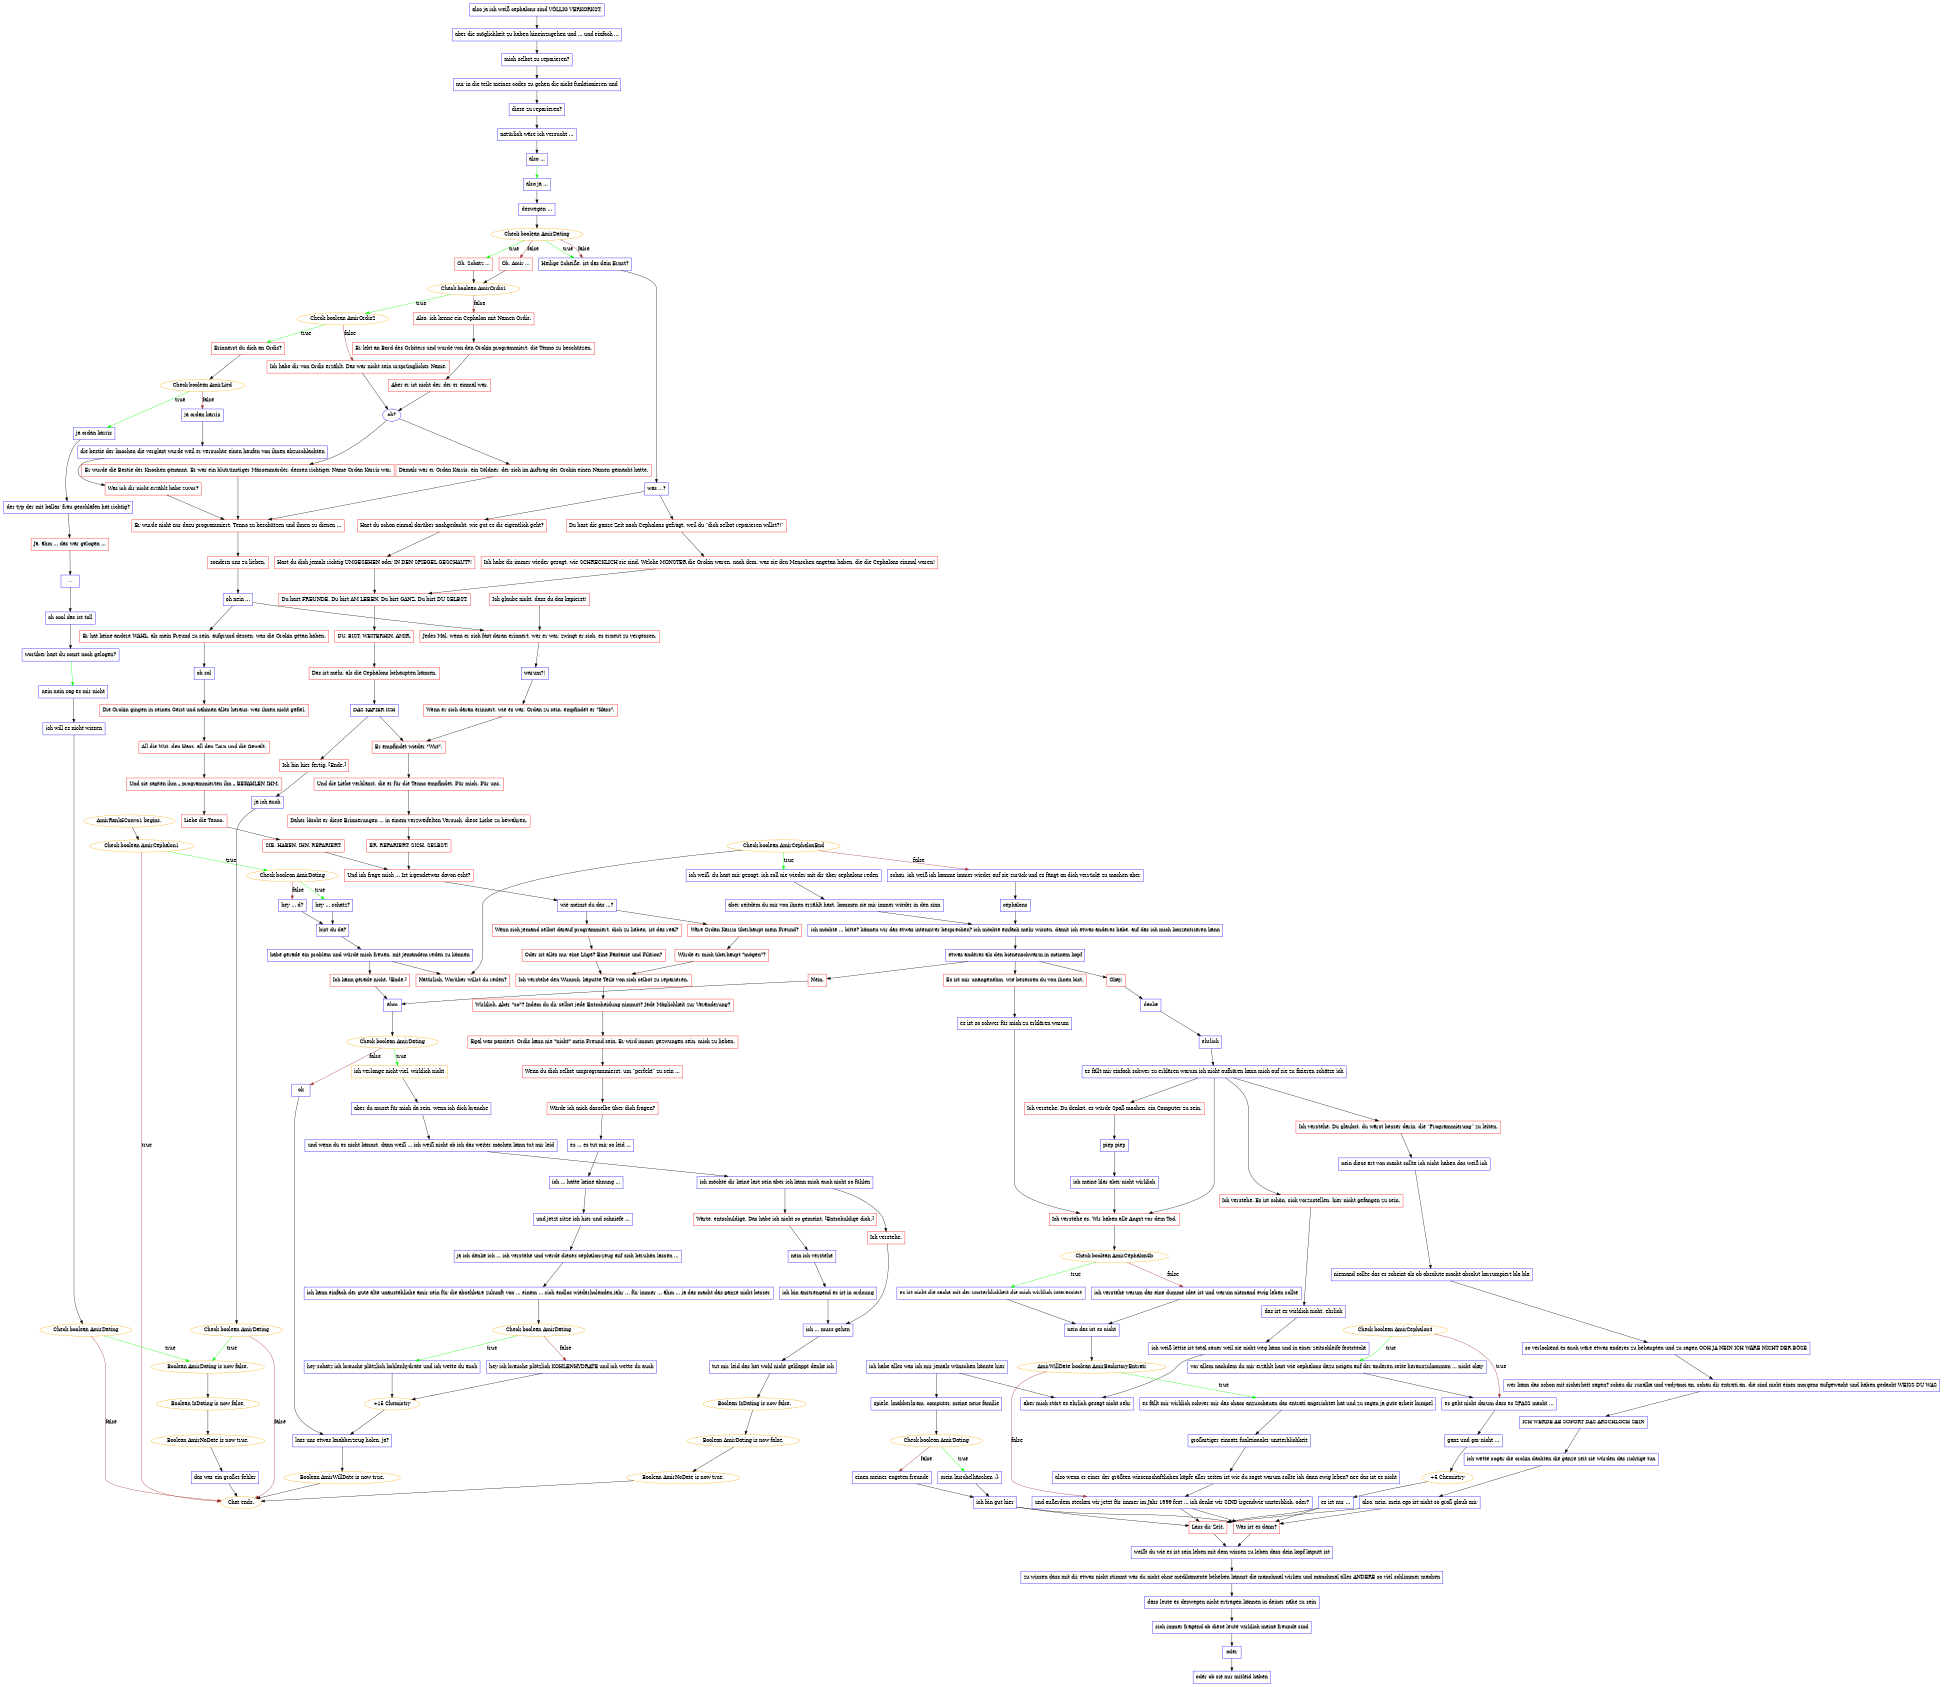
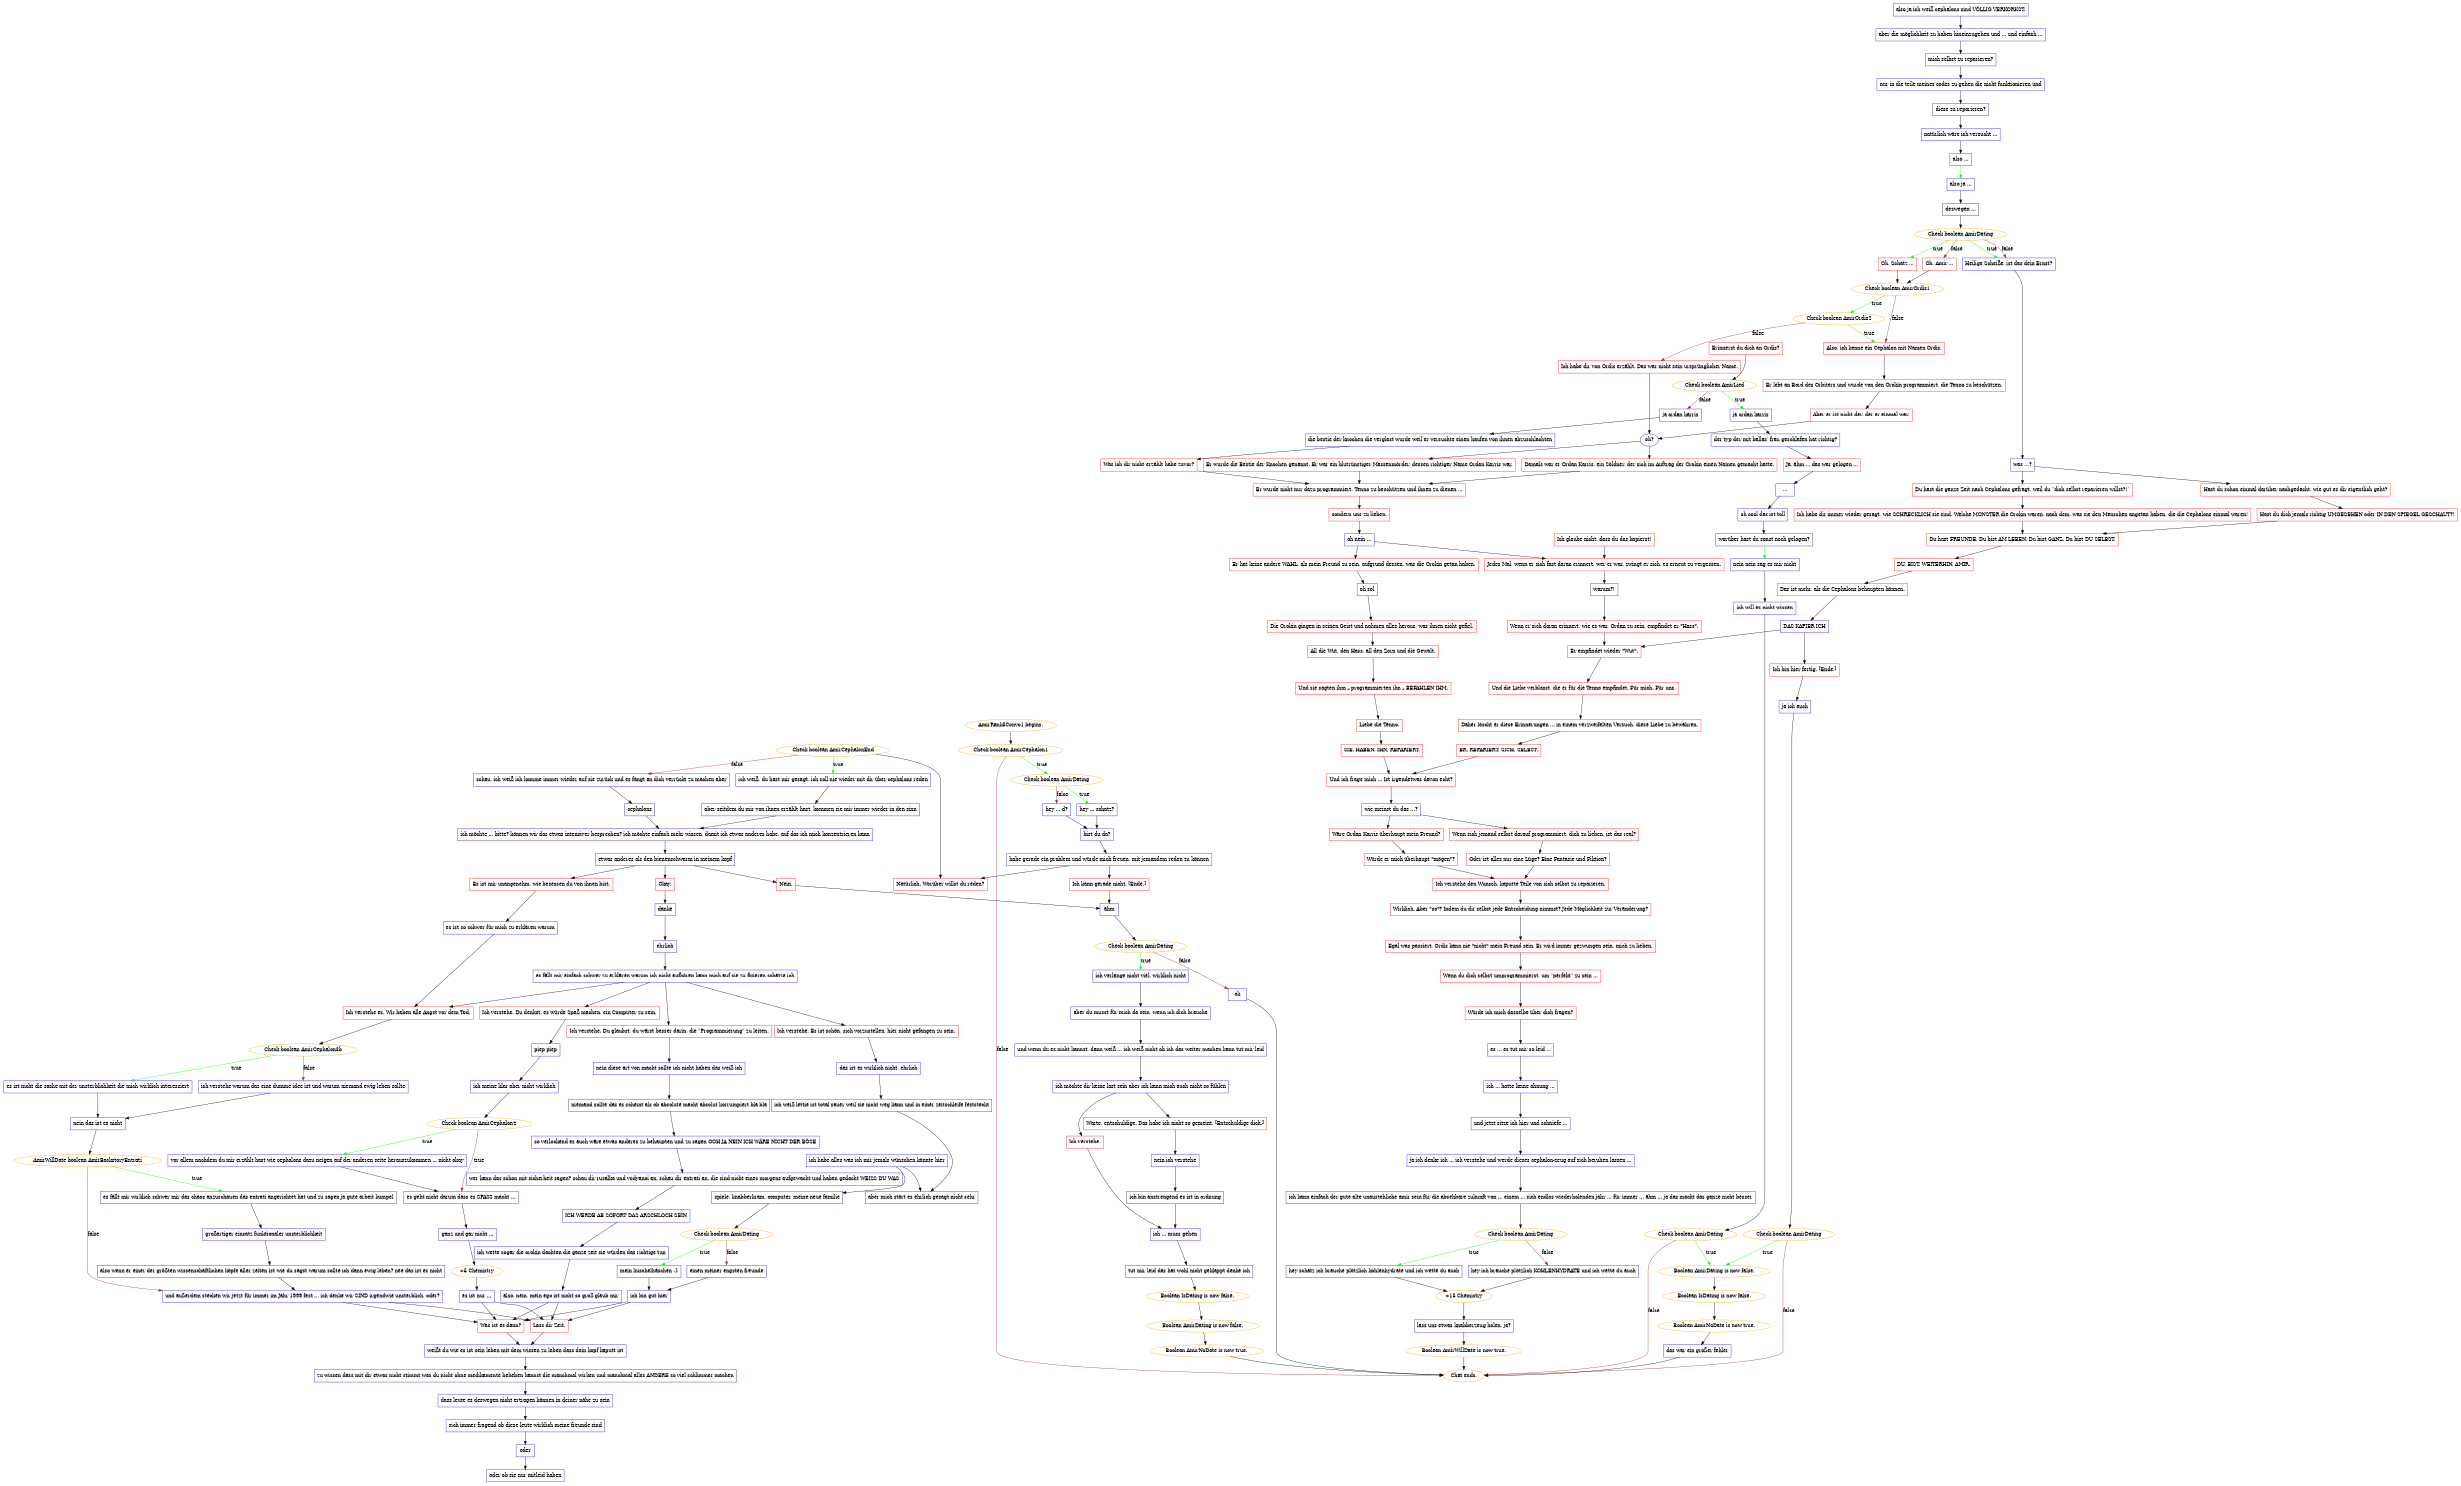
edge "Check boolean AmirOrdis2" -> "Erinnerst du dich an Ordis?": now "Check boolean AmirOrdis2" -> "Also, ich kenne ein Cephalon mit Namen Ordis."
node "ich verlange nicht viel, wirklich nicht": color orange -> blue
edge "Check boolean AmirCephalon1" -> "Chat ends.": label "true" -> "false"
edge "ich meine klar aber nicht wirklich" -> "Ich verstehe es. Wir haben alle Angst vor dem Tod.": now "ich meine klar aber nicht wirklich" -> "Check boolean AmirCephalon4"
edge "ok" -> "lass uns etwas knabberzeug holen, ja?": now "ok" -> "Chat ends."
